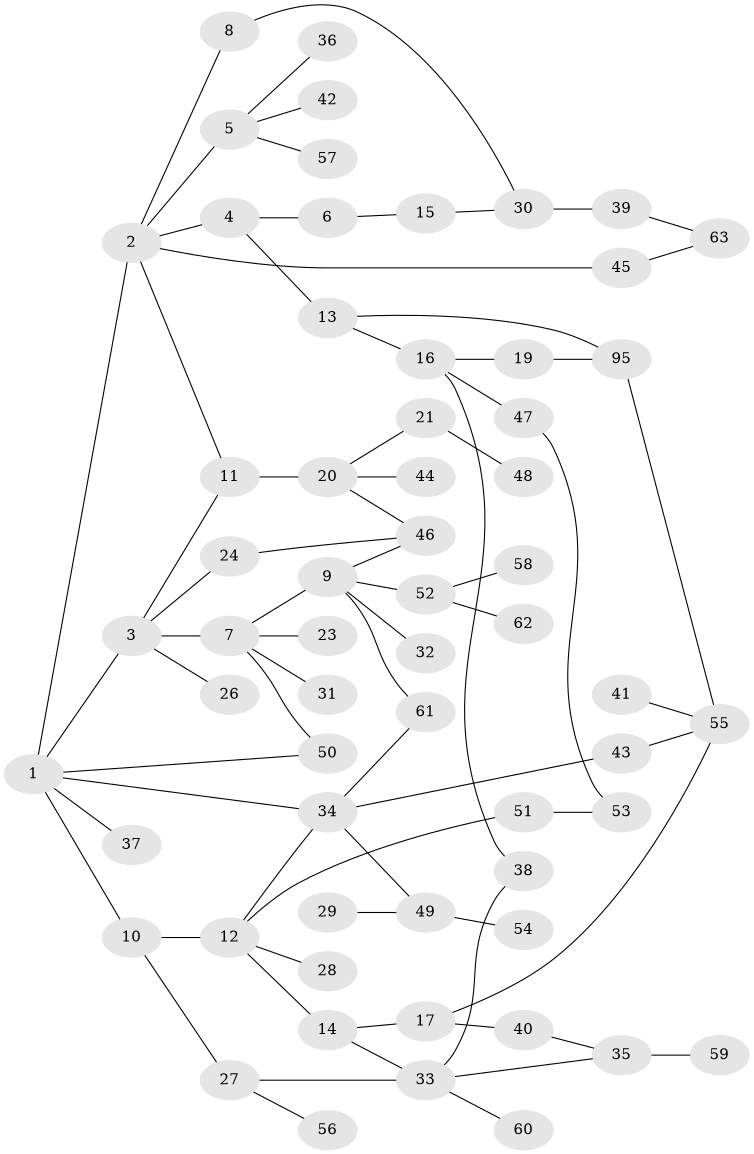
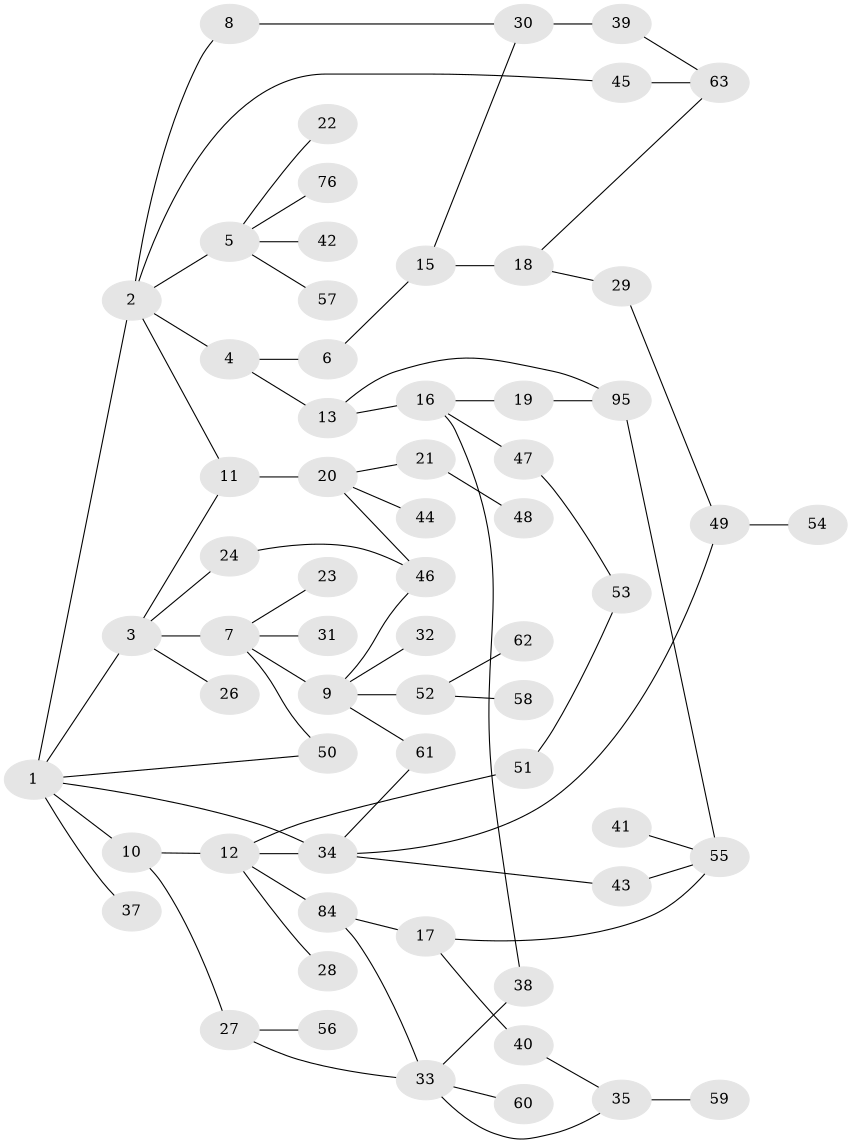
node "36": label "36" -> "76"
node "22": added
node "18": added
node "14": label "14" -> "84"
